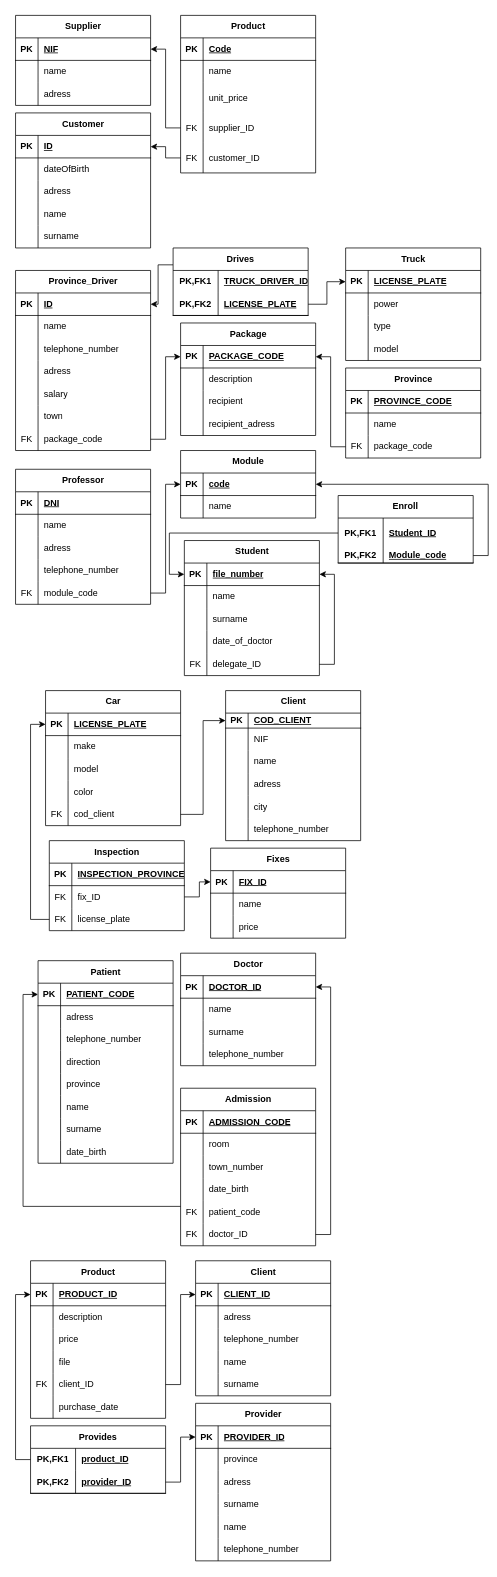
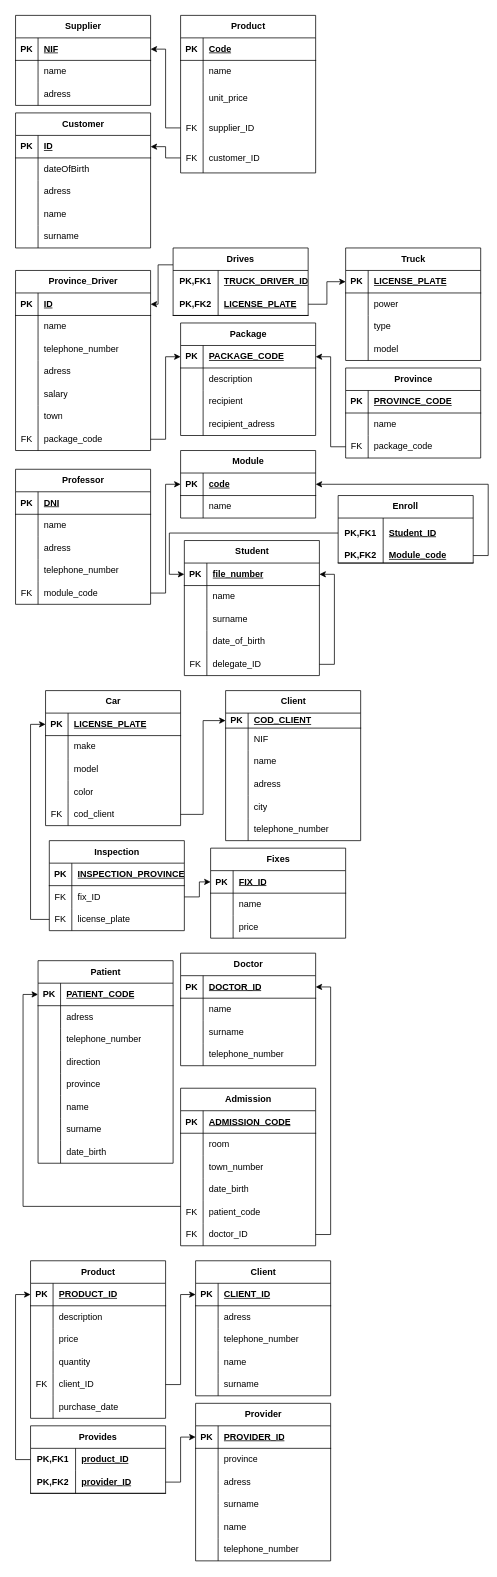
node "date_of_doctor": label "date_of_doctor" -> "date_of_birth"
node "file": label "file" -> "quantity"
